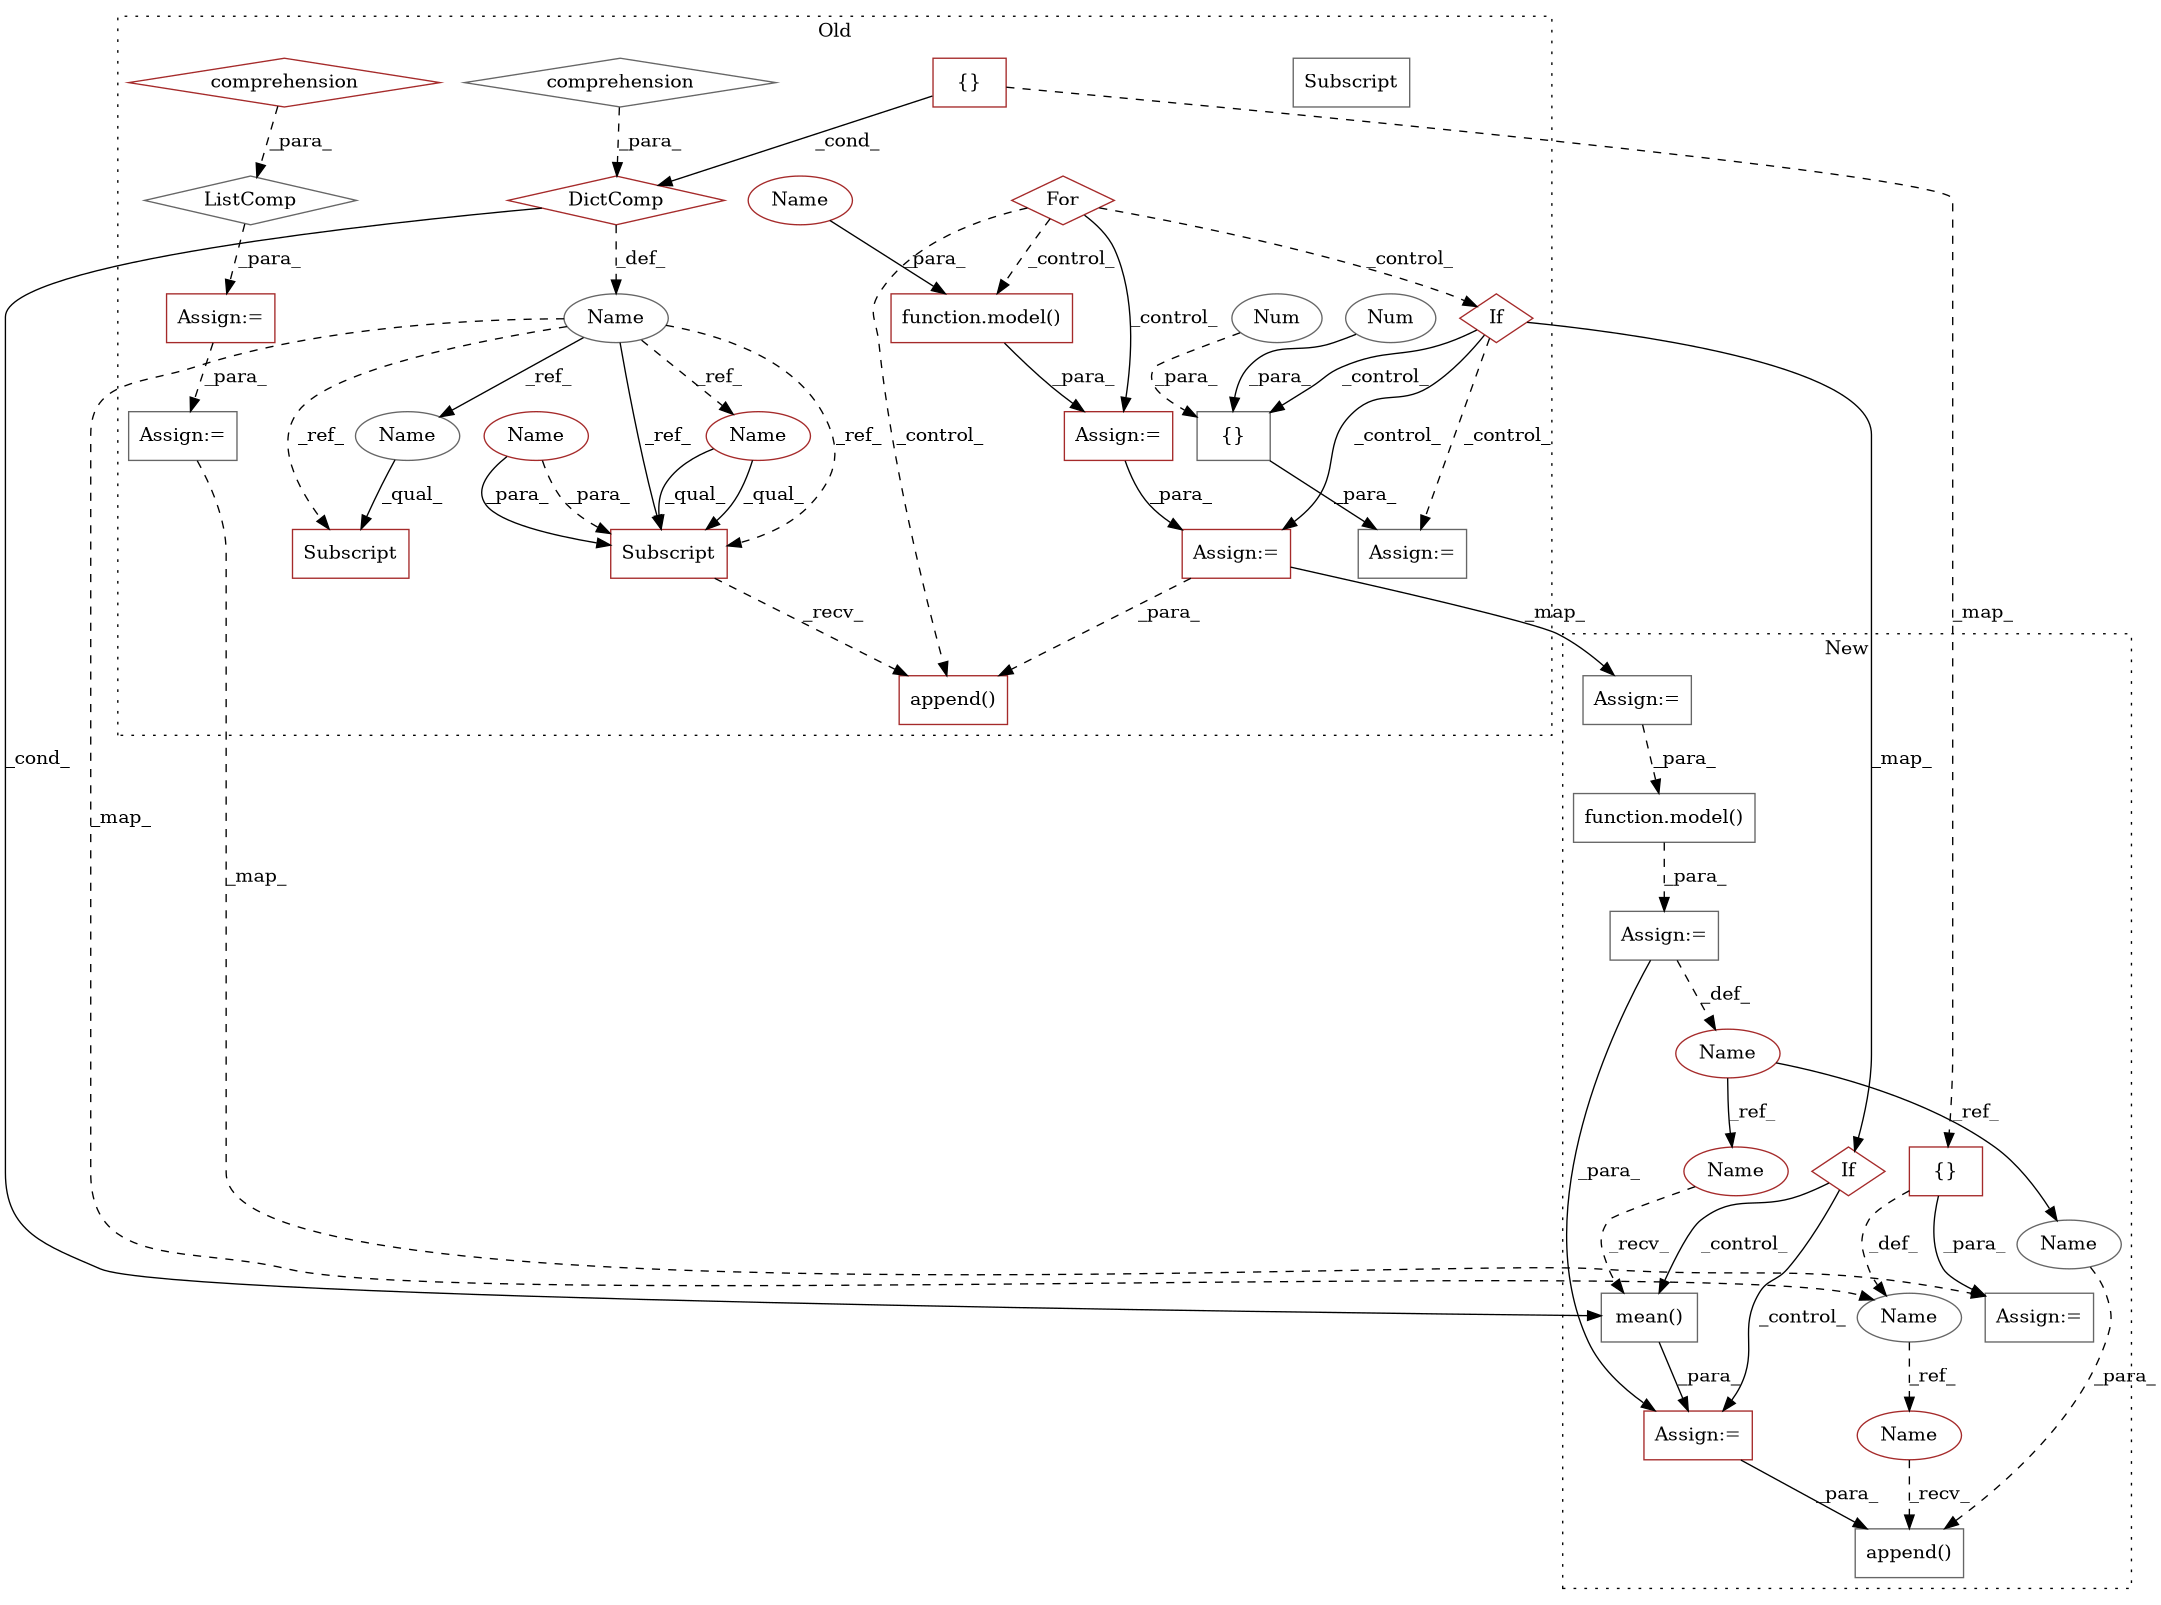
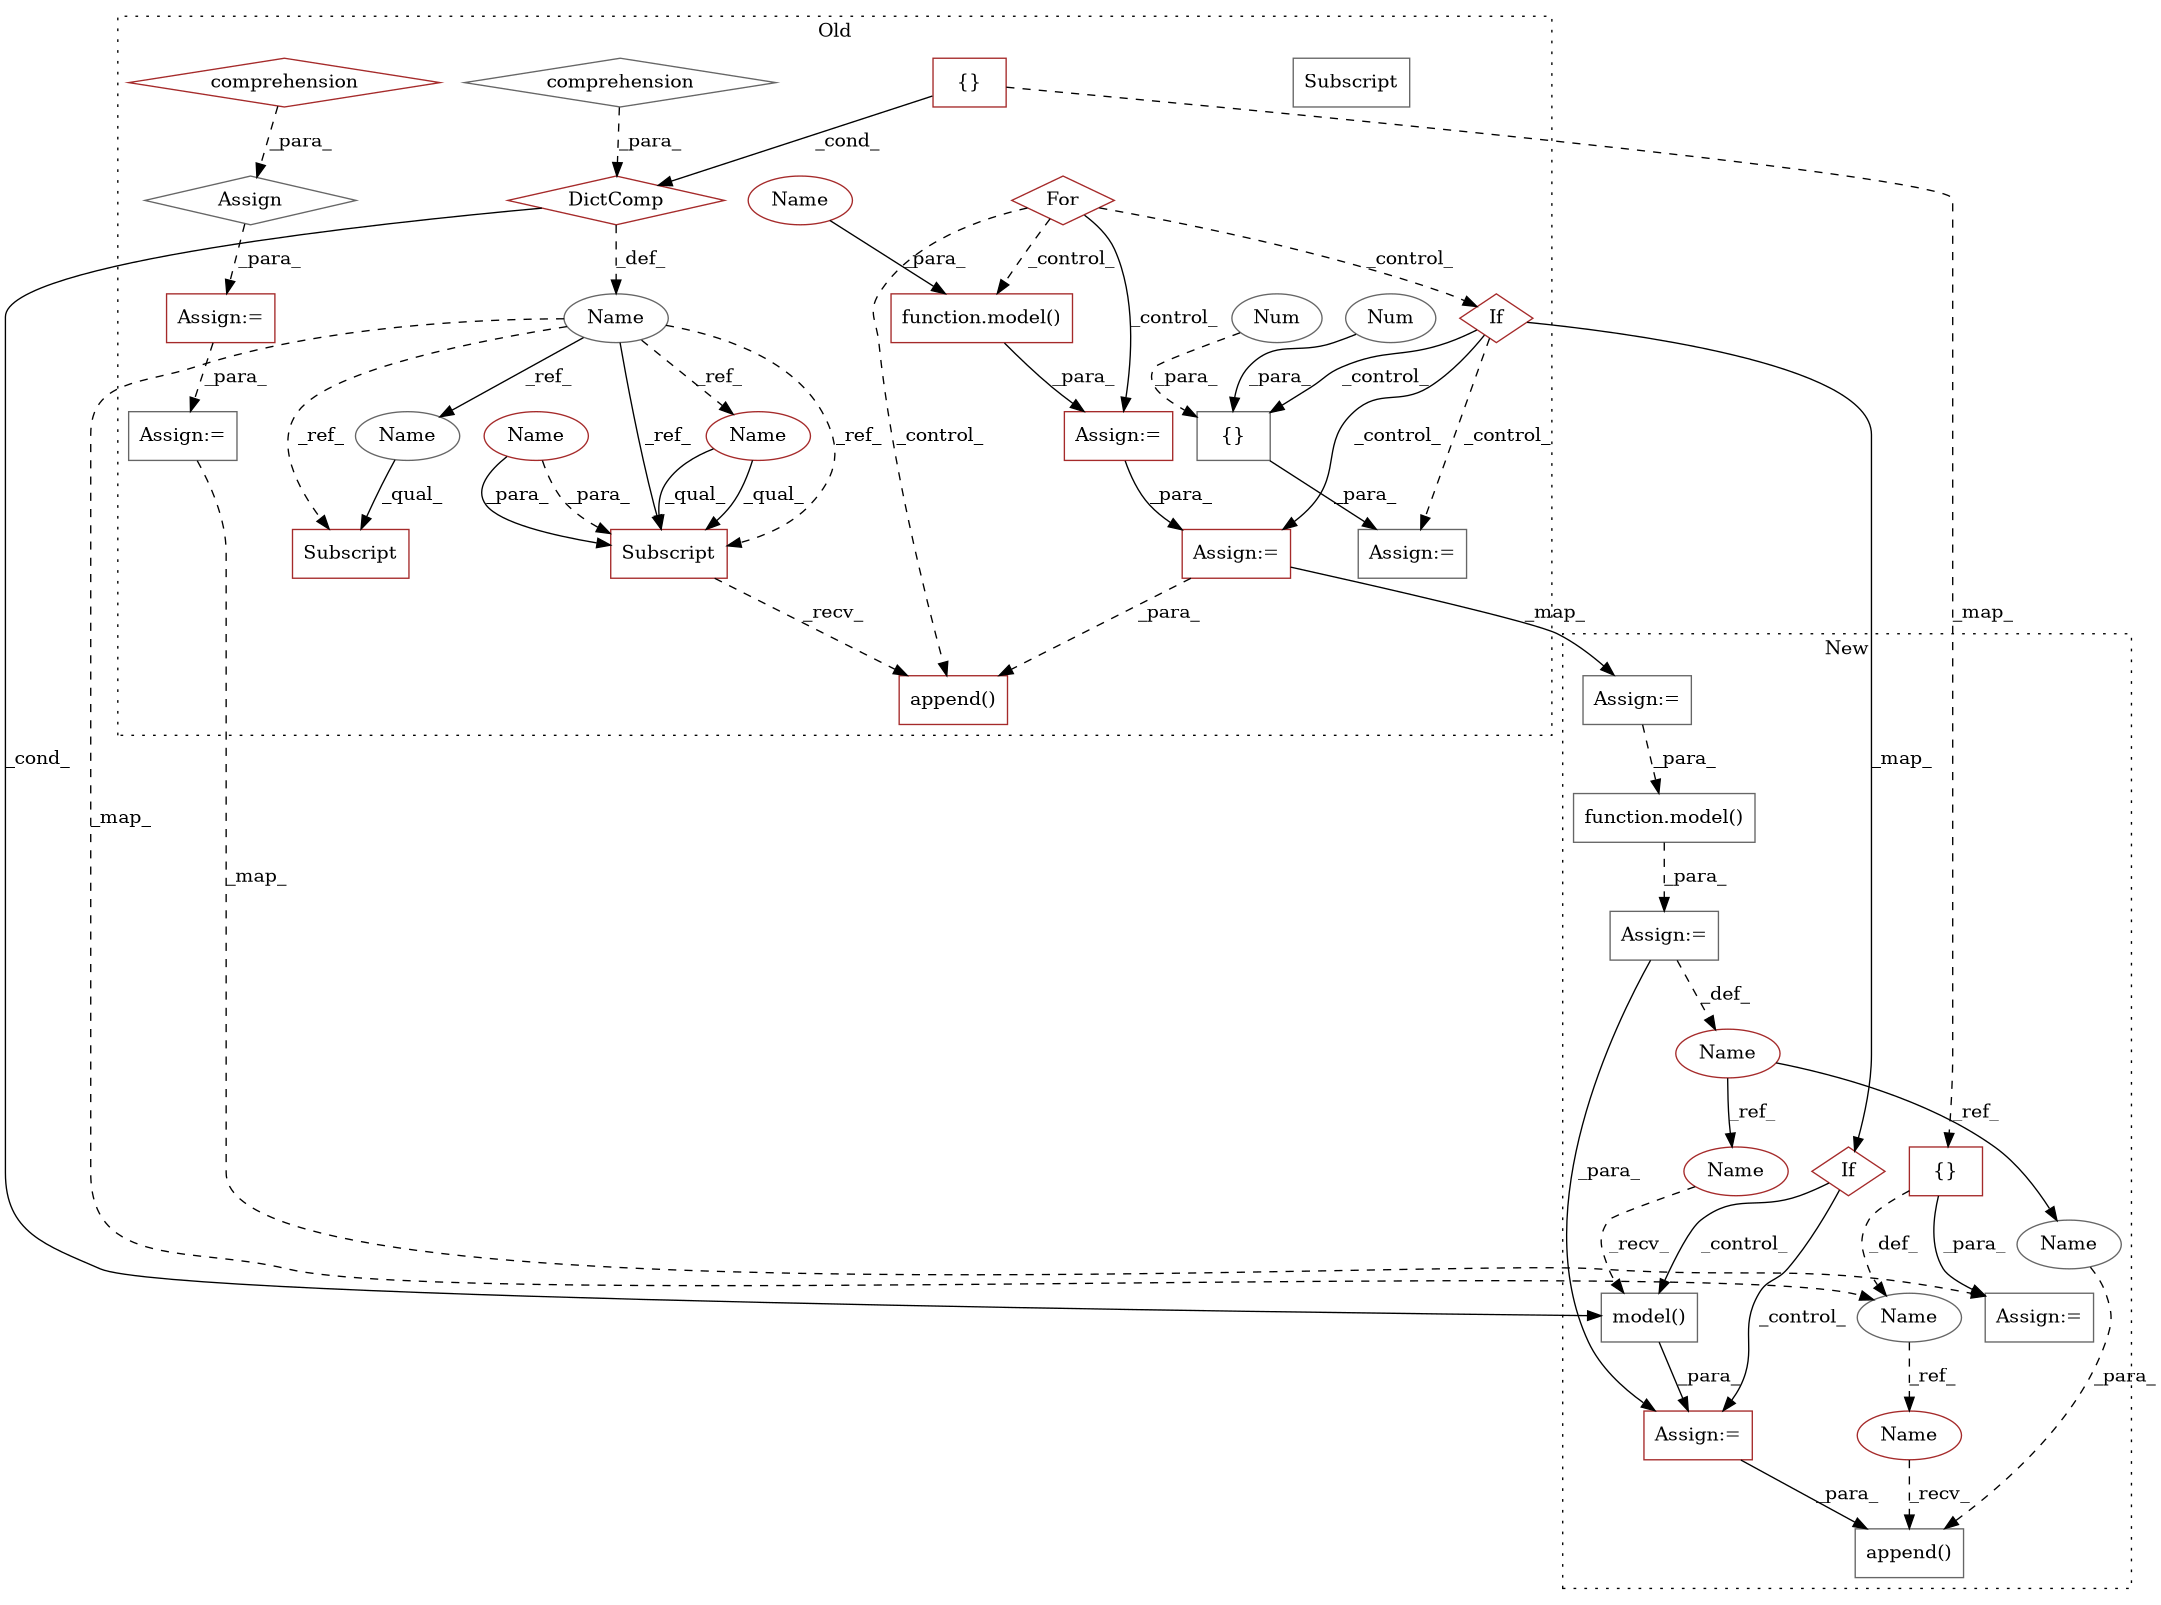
node "ListComp": label "ListComp" -> "Assign"
node "mean()": label "mean()" -> "model()"
